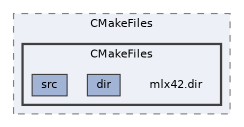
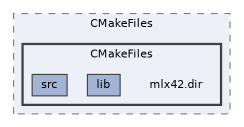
node "dir": label "dir" -> "lib"
